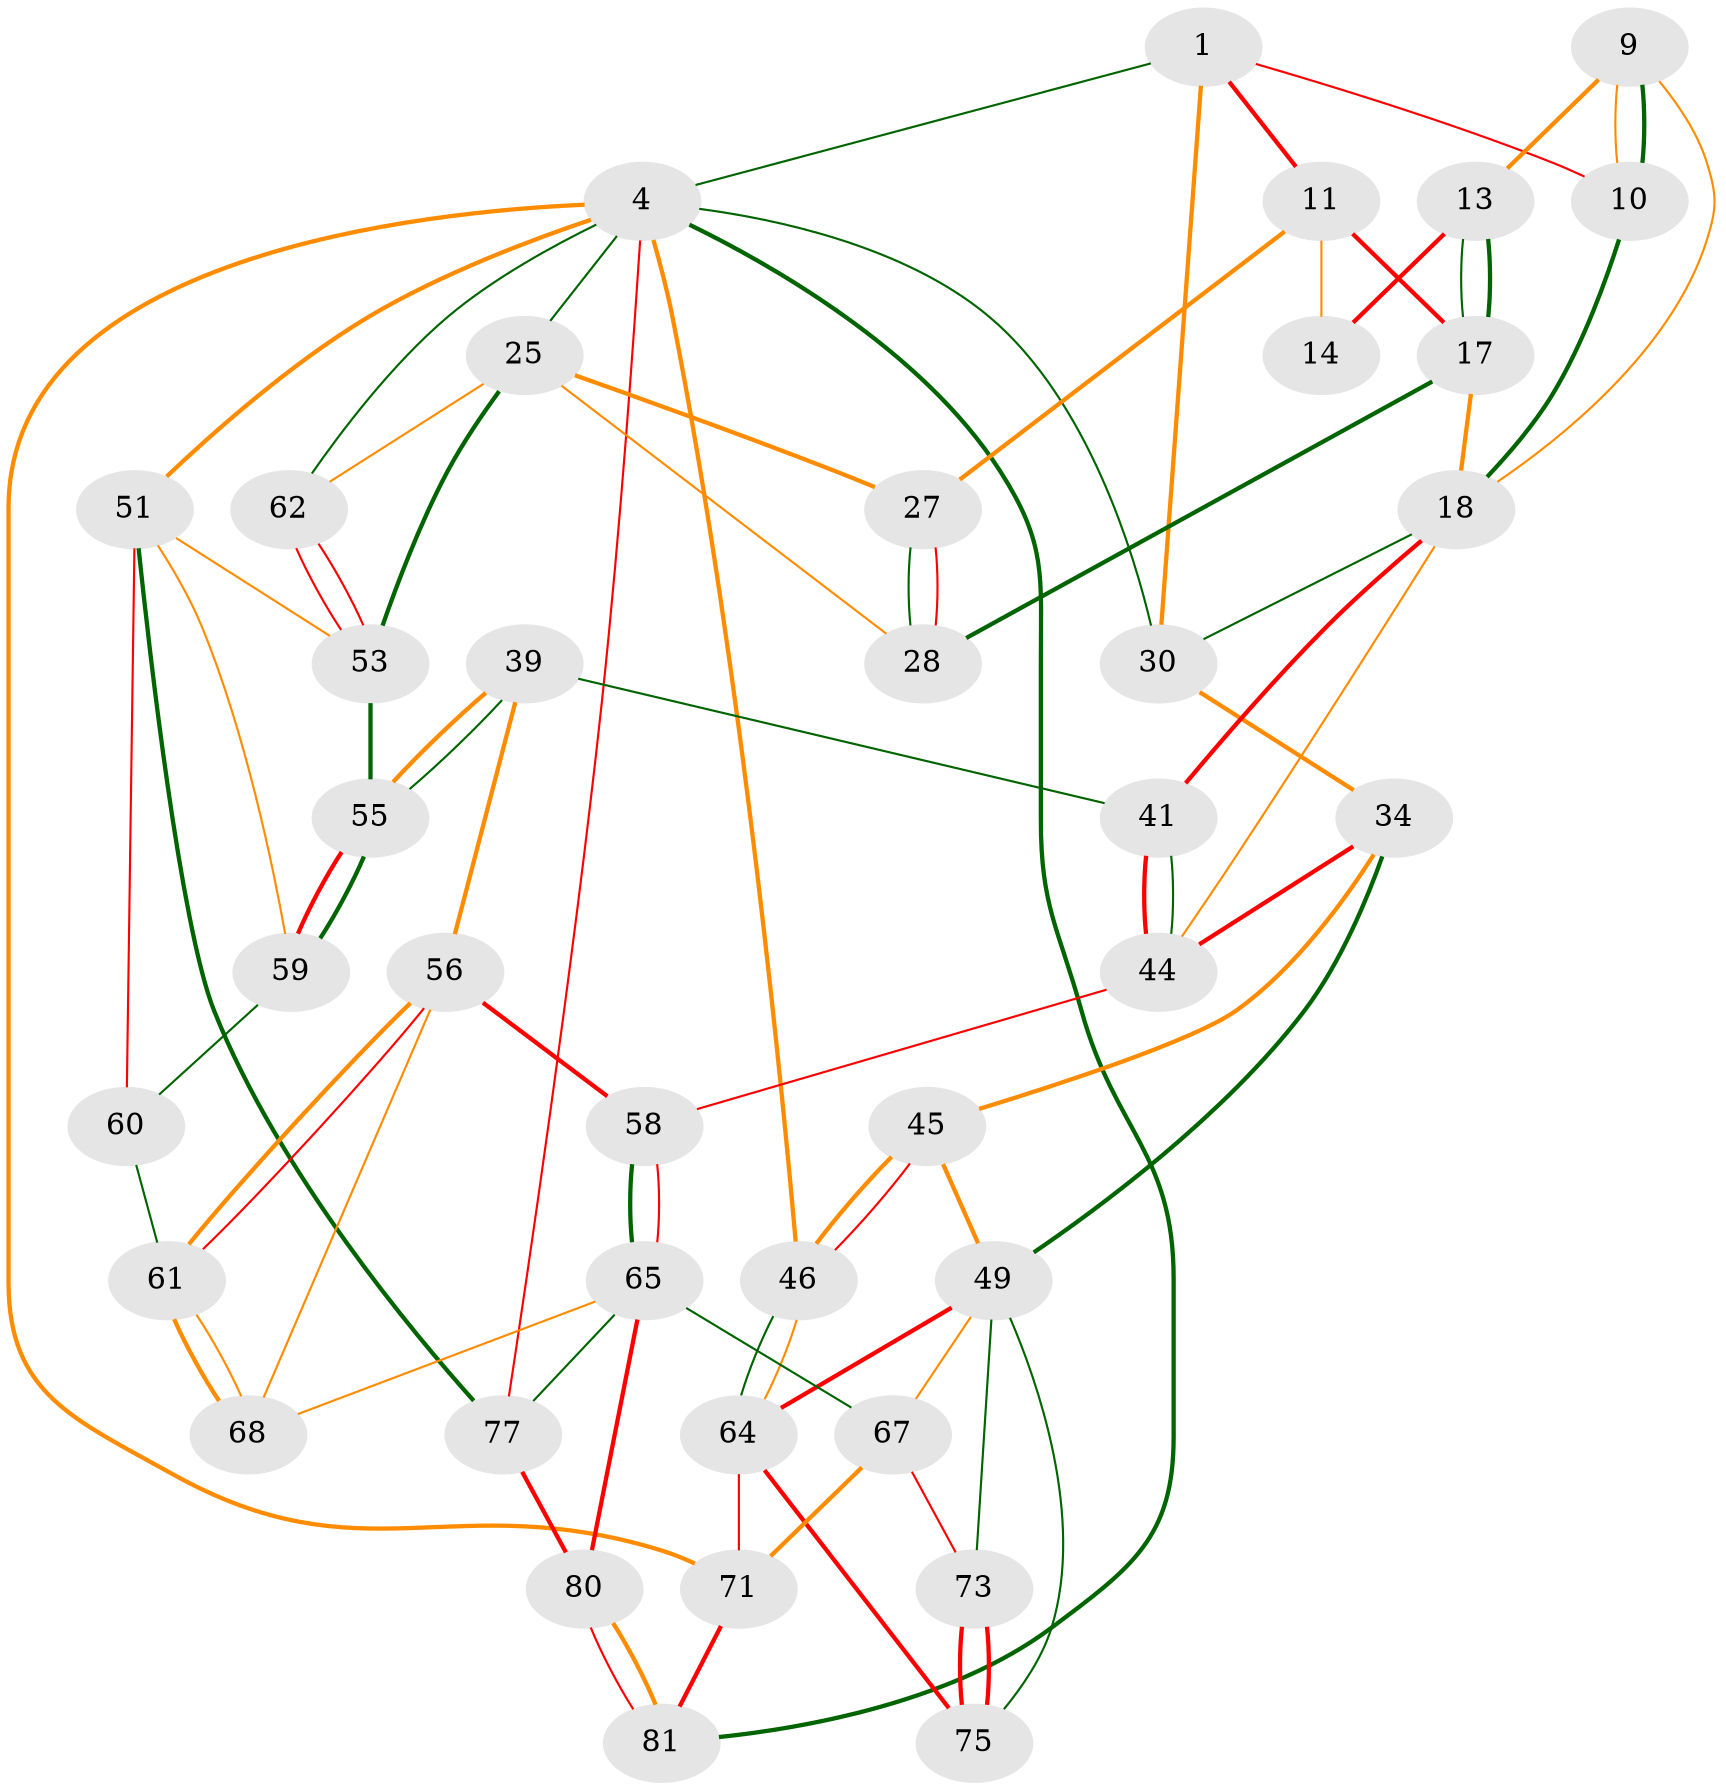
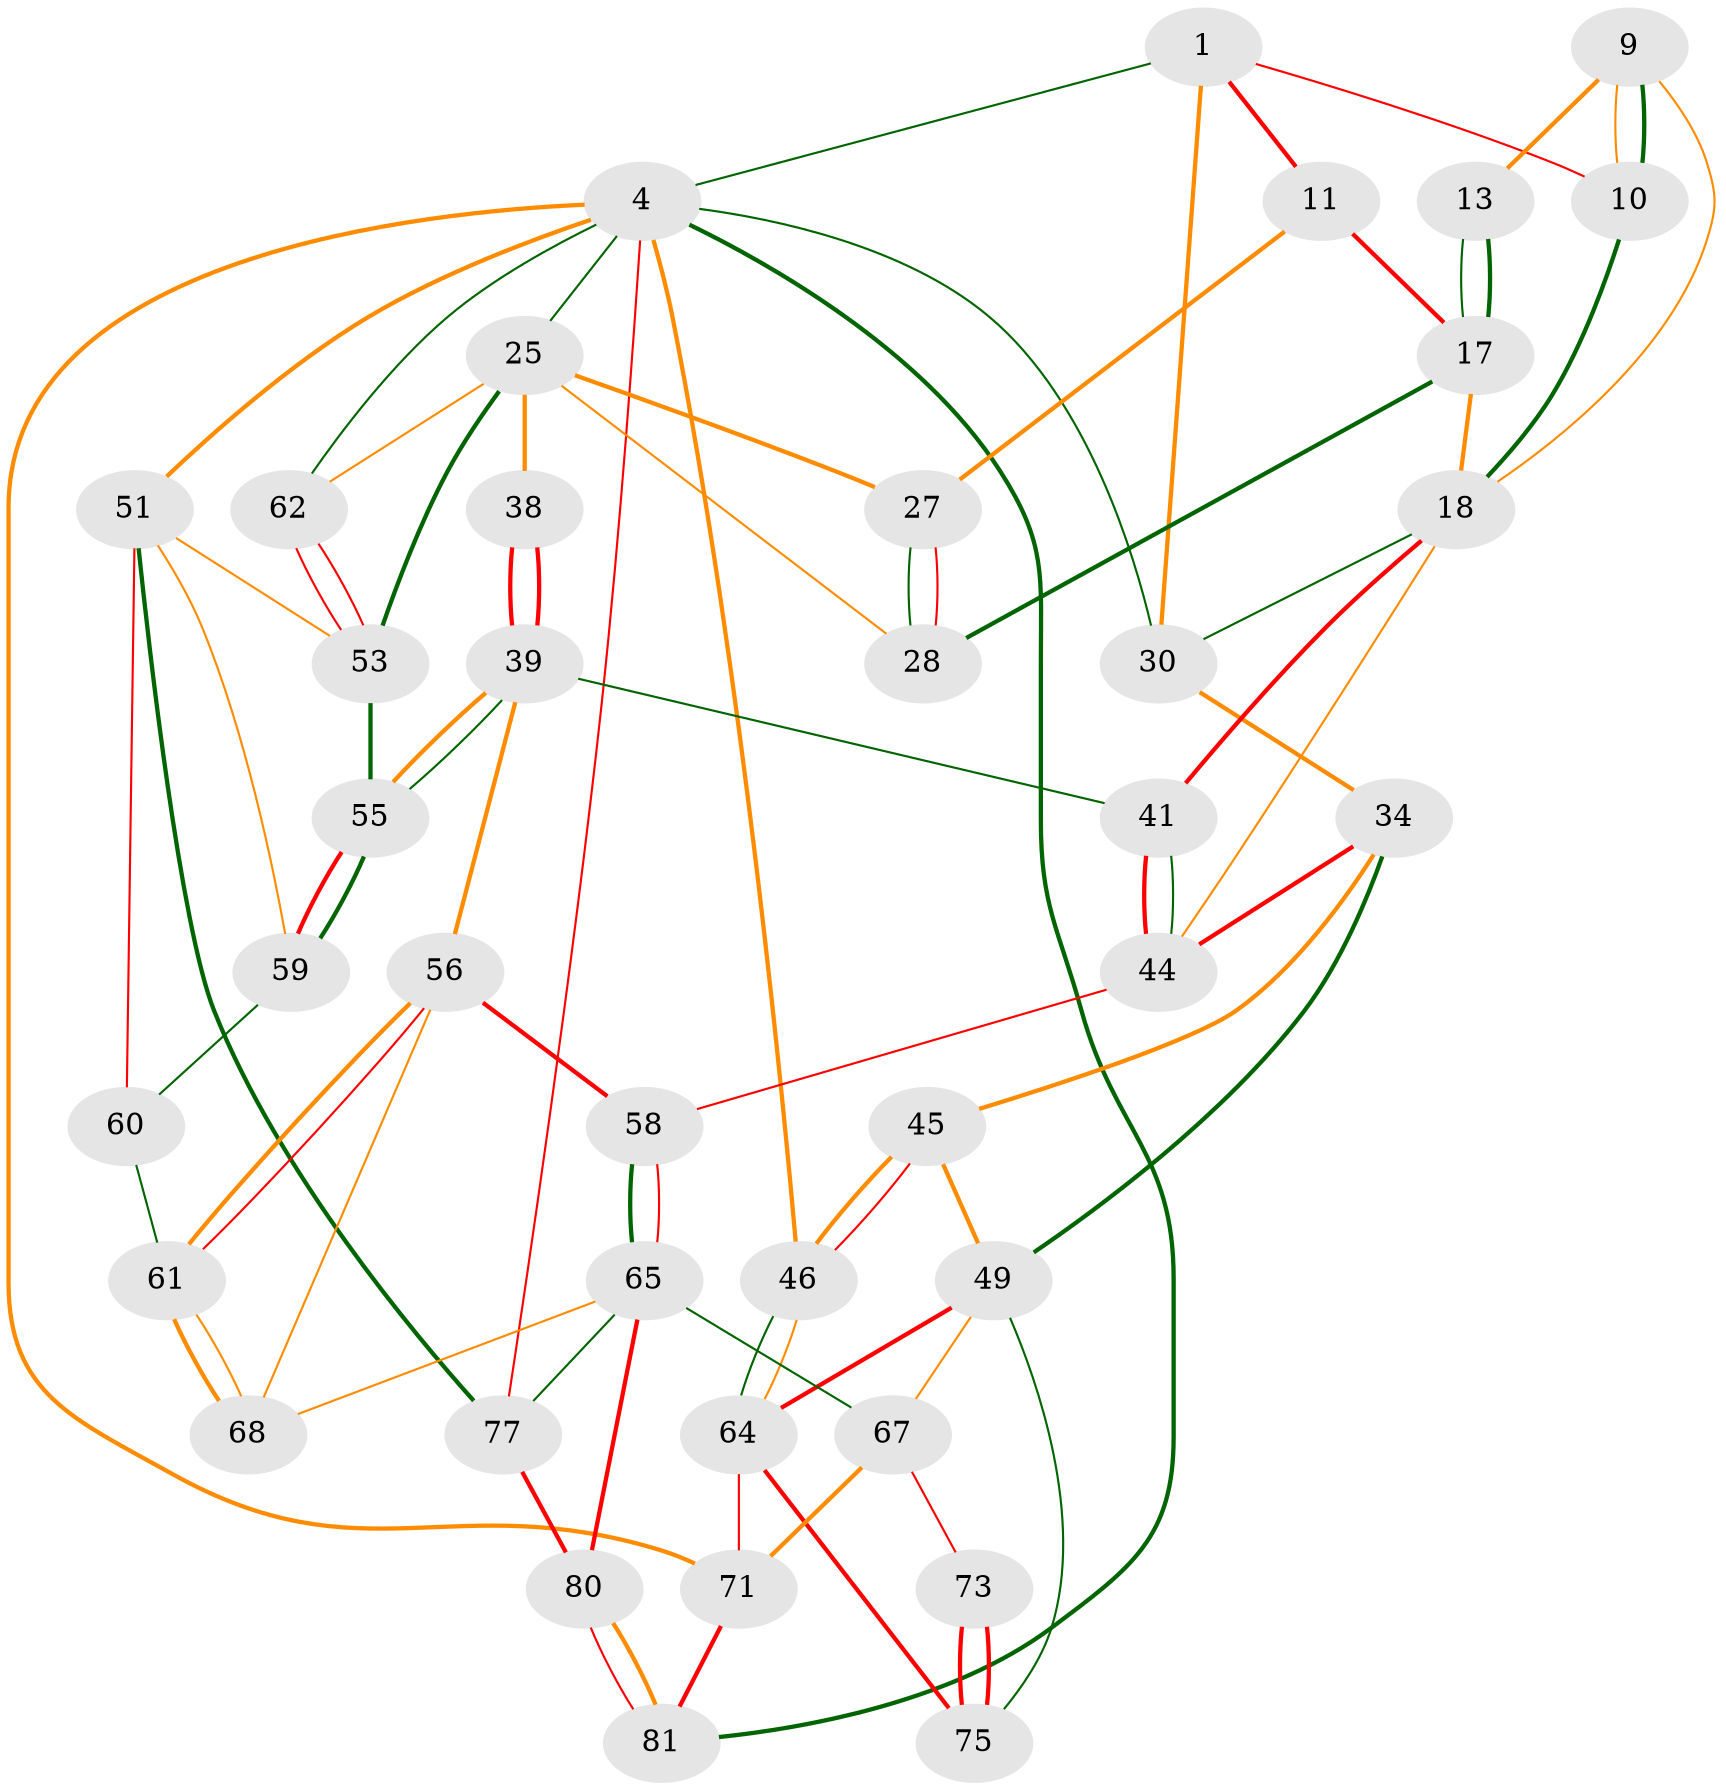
node "14": removed
node "38": added
edge "49" -- "73": removed
